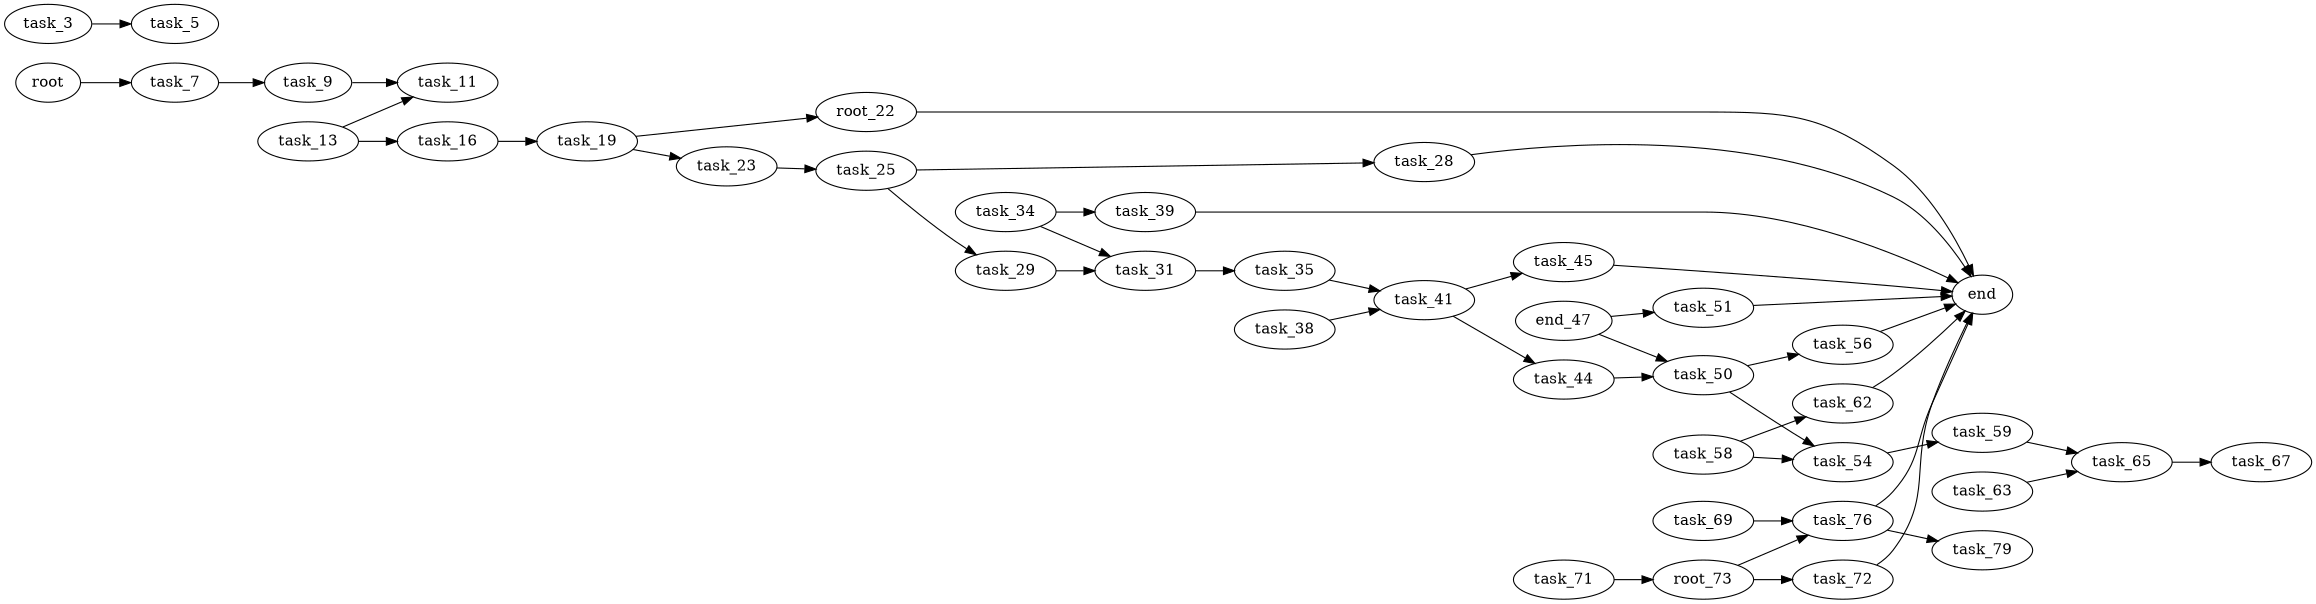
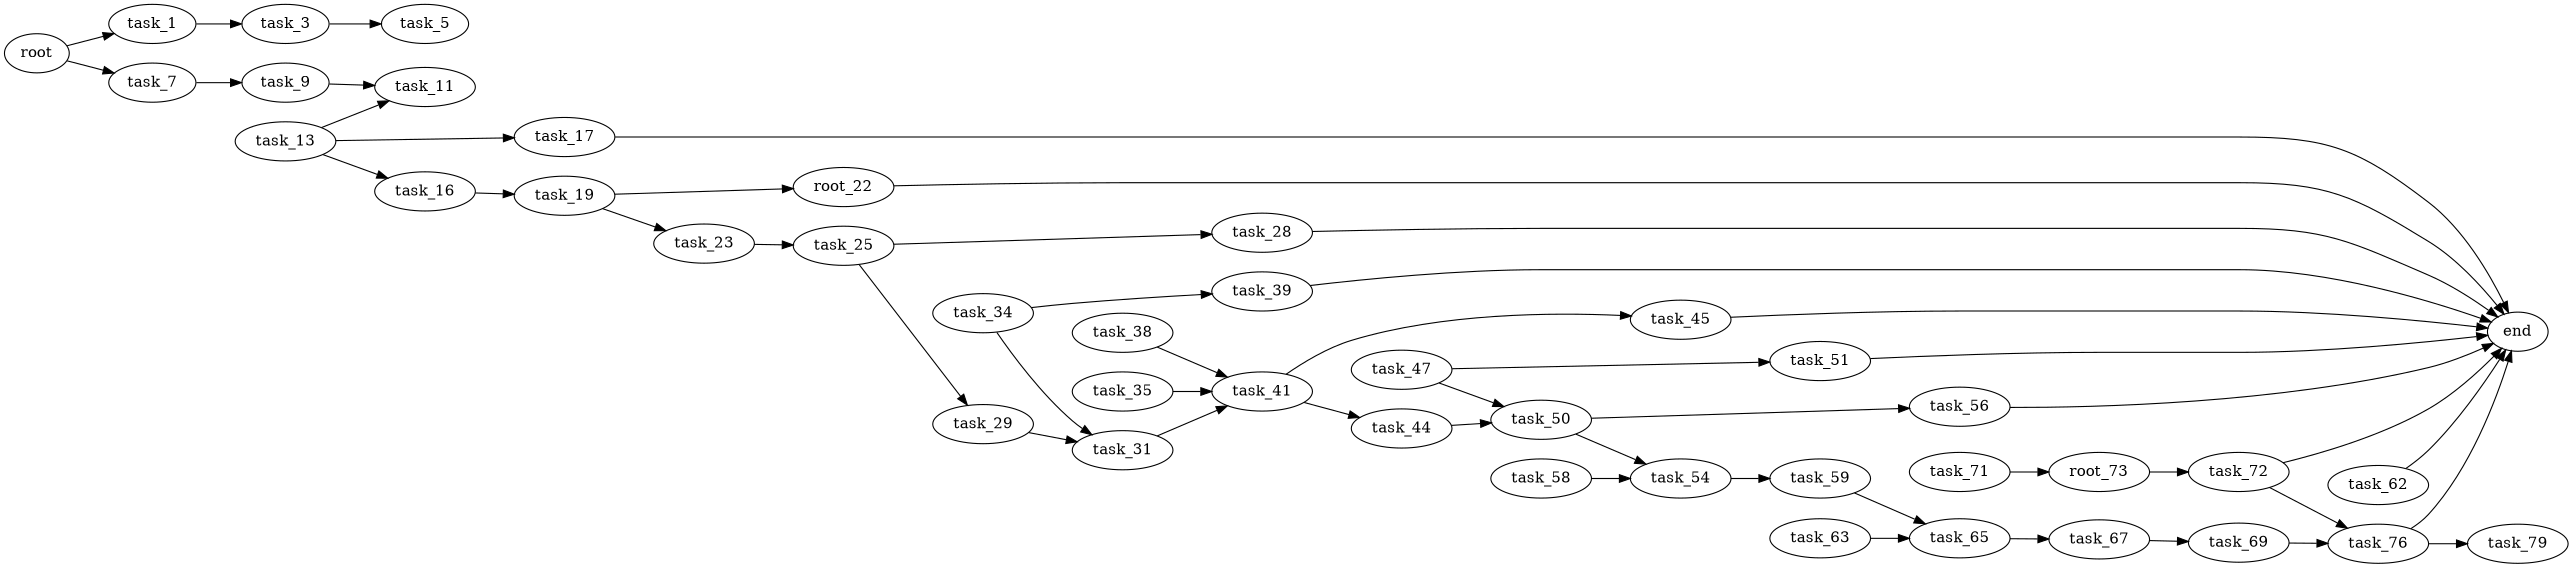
node "task_1": added
node "task_17": added
edge "task_31" -> "task_35": now "task_31" -> "task_41"
node "end_47": label "end_47" -> "task_47"
edge "task_58" -> "task_62": removed
edge "task_67" -> "task_69": added
edge "root_73" -> "task_76": now "task_72" -> "task_76"
